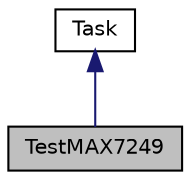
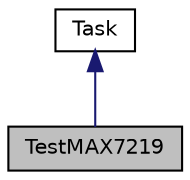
node "TestMAX7249": label "TestMAX7249" -> "TestMAX7219"
